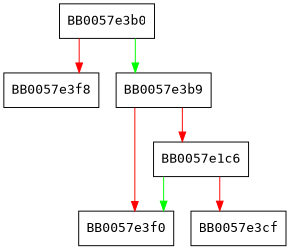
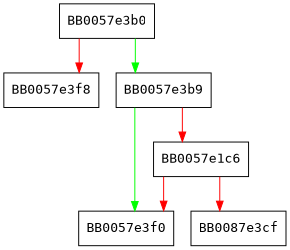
edge "BB0057e3b9" -> "BB0057e3f0": color red -> green
edge "BB0057e1c6" -> "BB0057e3f0": color green -> red
node "BB0057e3cf": label "BB0057e3cf" -> "BB0087e3cf"
